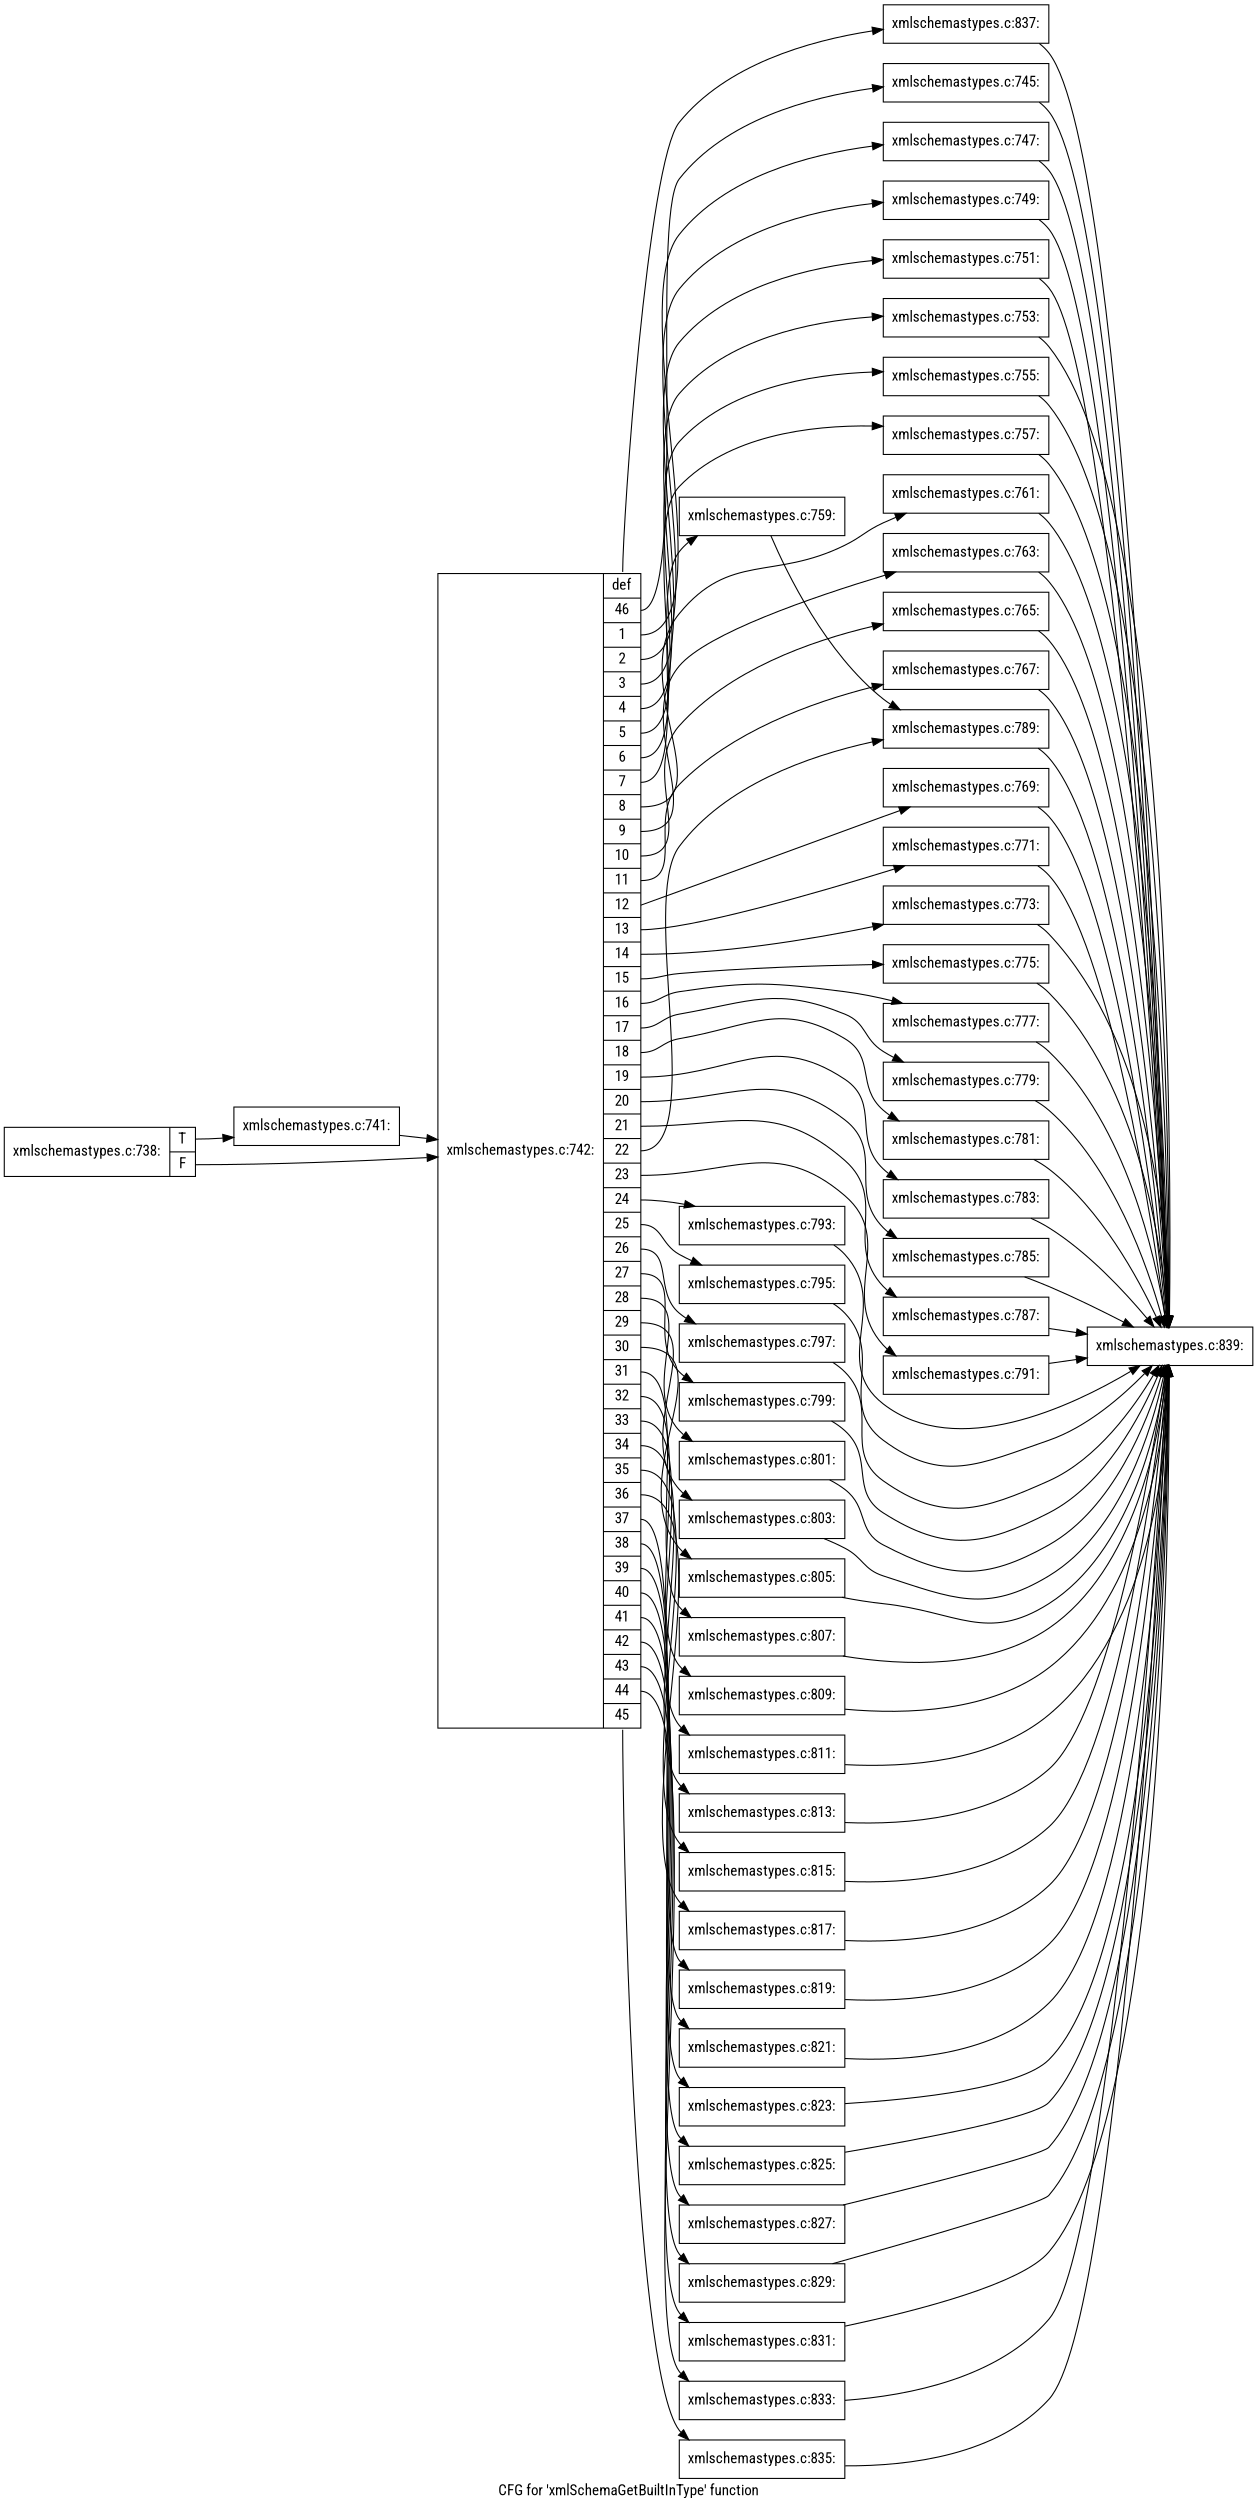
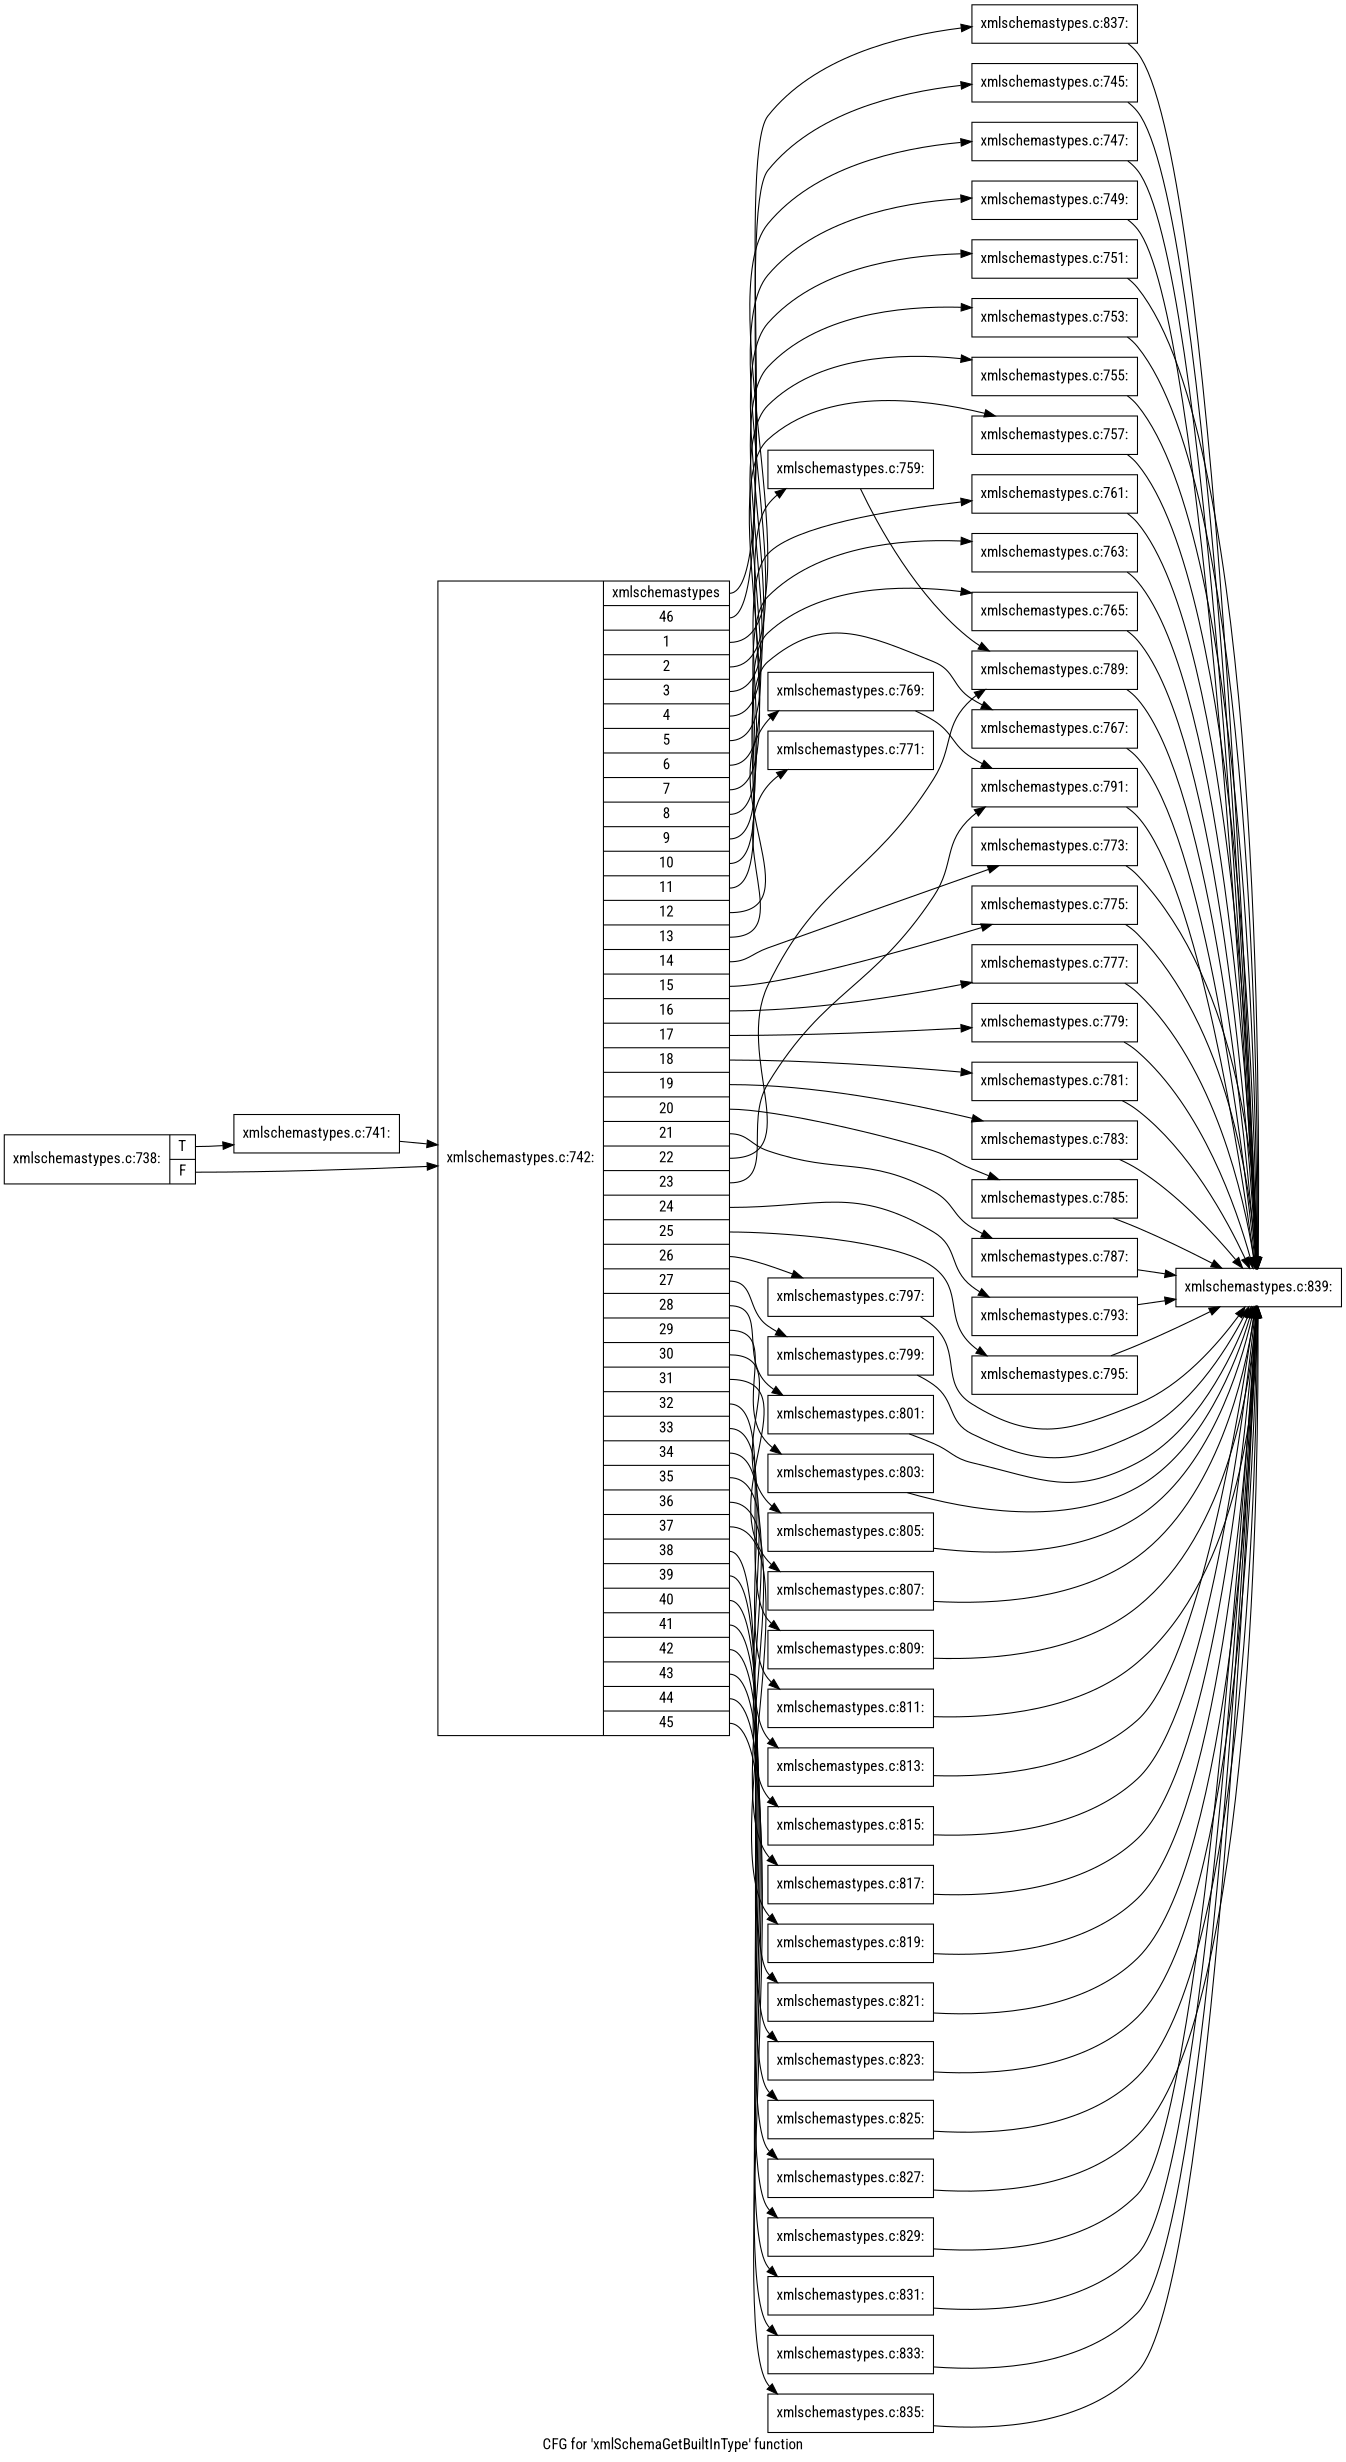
node "xmlschemastypes.c:742:": text "def" -> "xmlschemastypes"
edge "xmlschemastypes.c:769:" -> "xmlschemastypes.c:839:": now "xmlschemastypes.c:769:" -> "xmlschemastypes.c:791:"
edge "xmlschemastypes.c:771:" -> "xmlschemastypes.c:839:": removed
